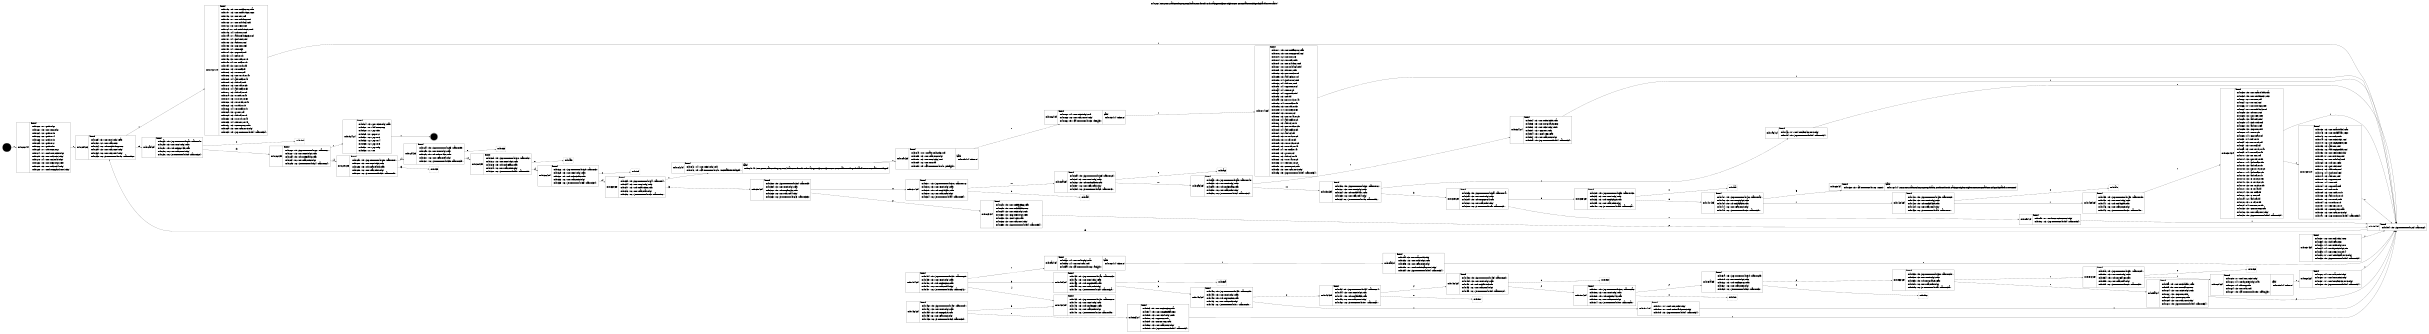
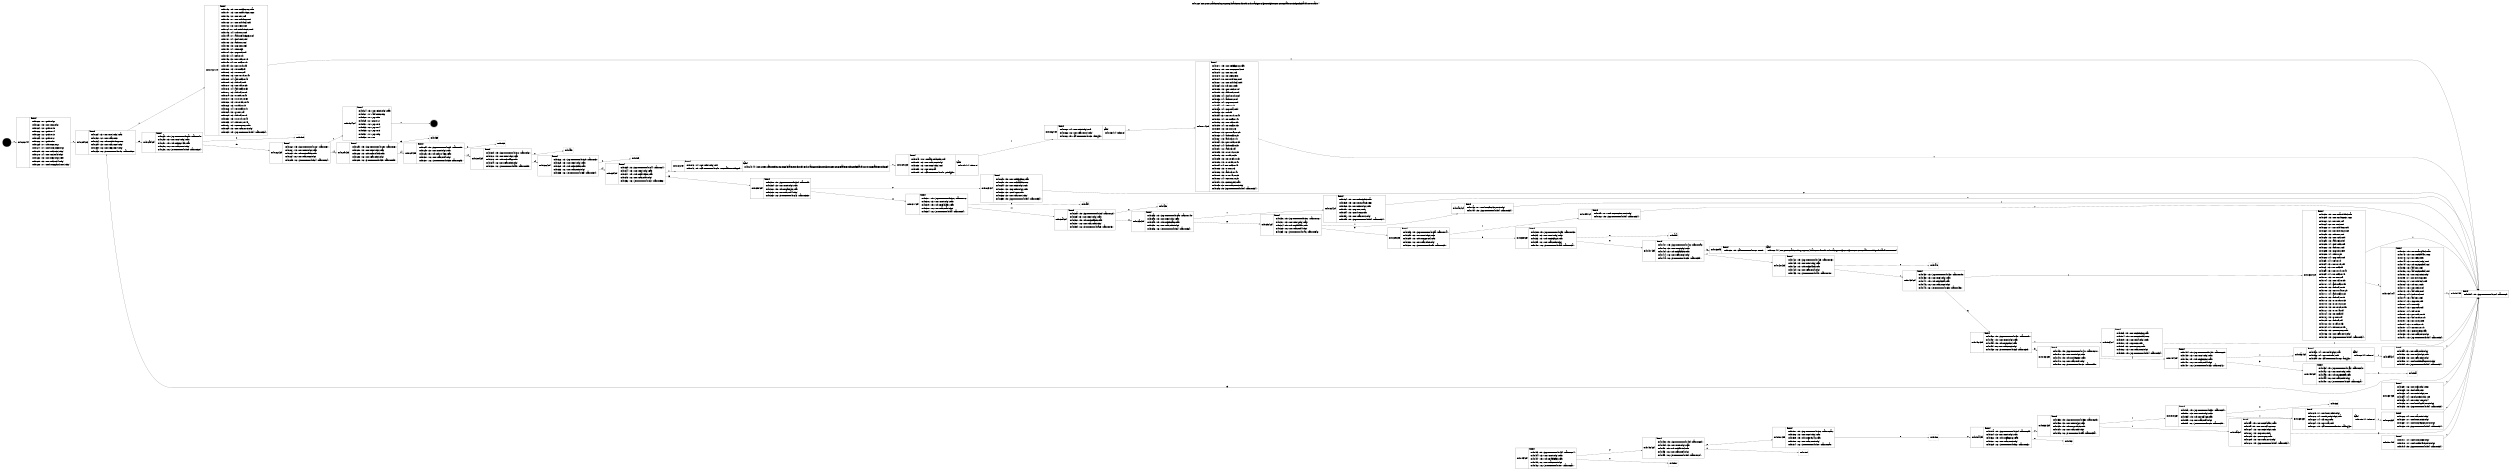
edge "0x401501 [25]" -> "0x40151a [25]": now "0x401b00" -> "0x40151a [25]"
edge "0x401484 [25]" -> "0x40146b [25]": reversed
node "0x4014b6 [25]": removed
edge "0x401439 [25]" -> "0x401452 [25]": added, label "6"
